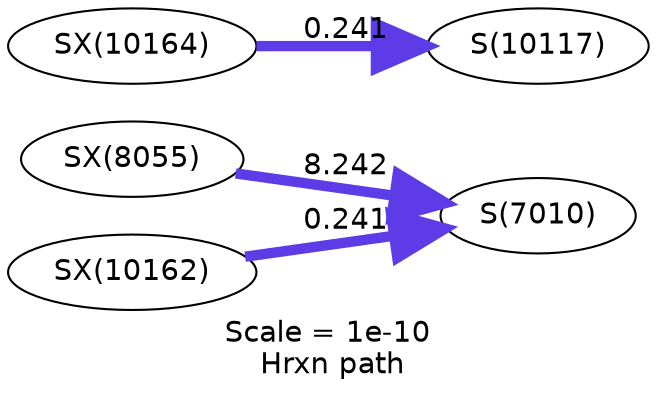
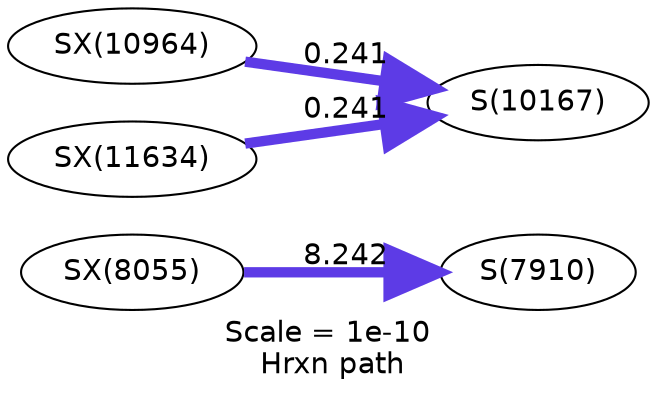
node "SX(10164)": label "SX(10164)" -> "SX(10964)"
node "S(10117)": label "S(10117)" -> "S(10167)"
node "SX(11634)": added
node "S(7010)": label "S(7010)" -> "S(7910)"
node "SX(10162)": removed
